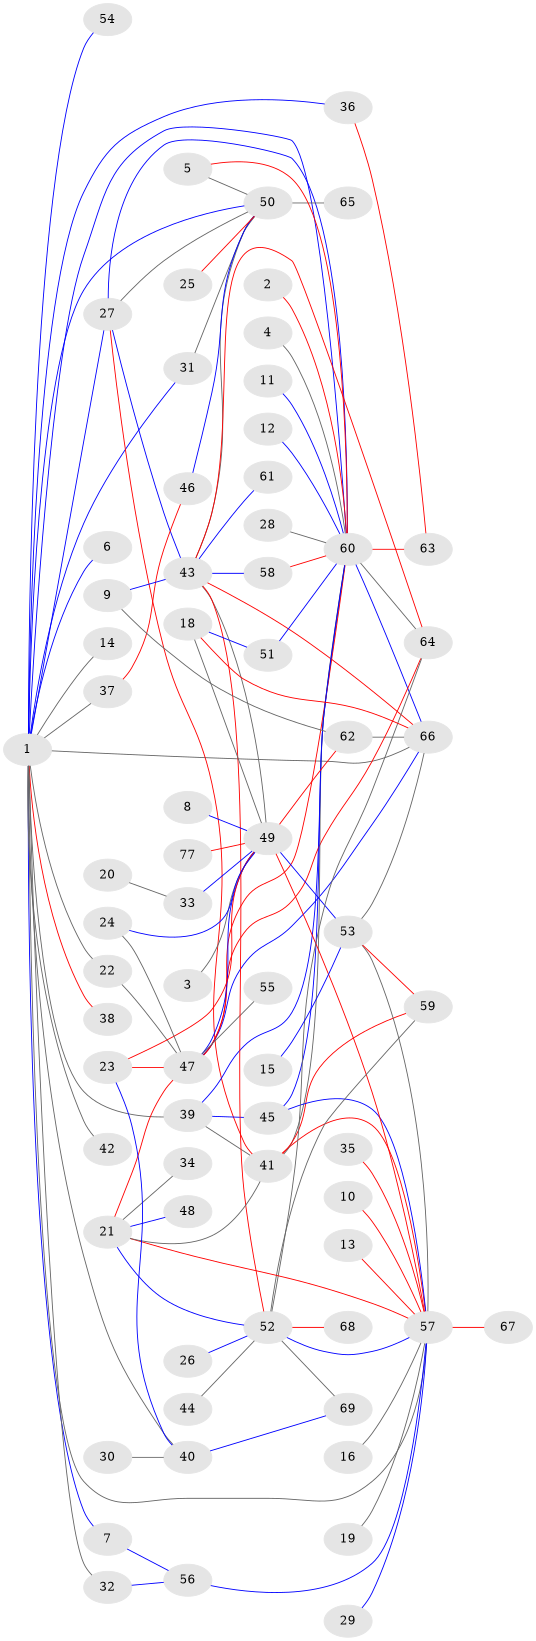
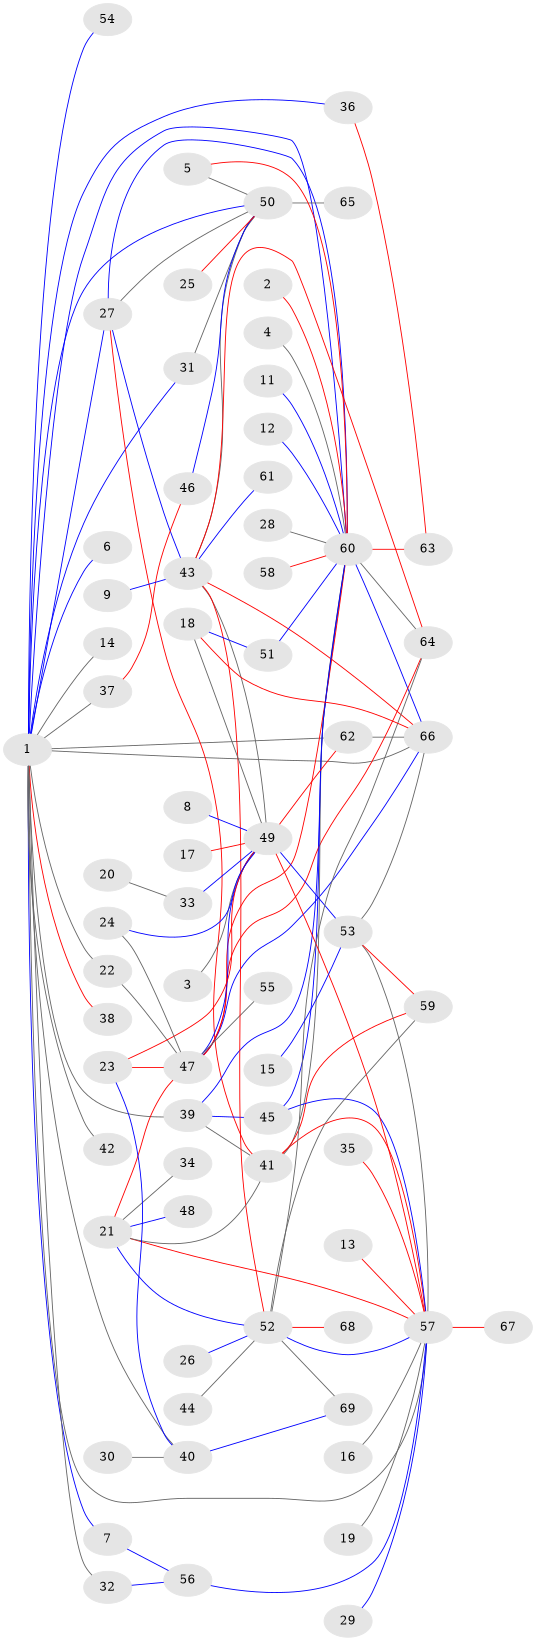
edge "43" -- "58": removed
edge "9" -- "62": now "1" -- "62"
node "77": label "77" -> "17"
node "10": removed
